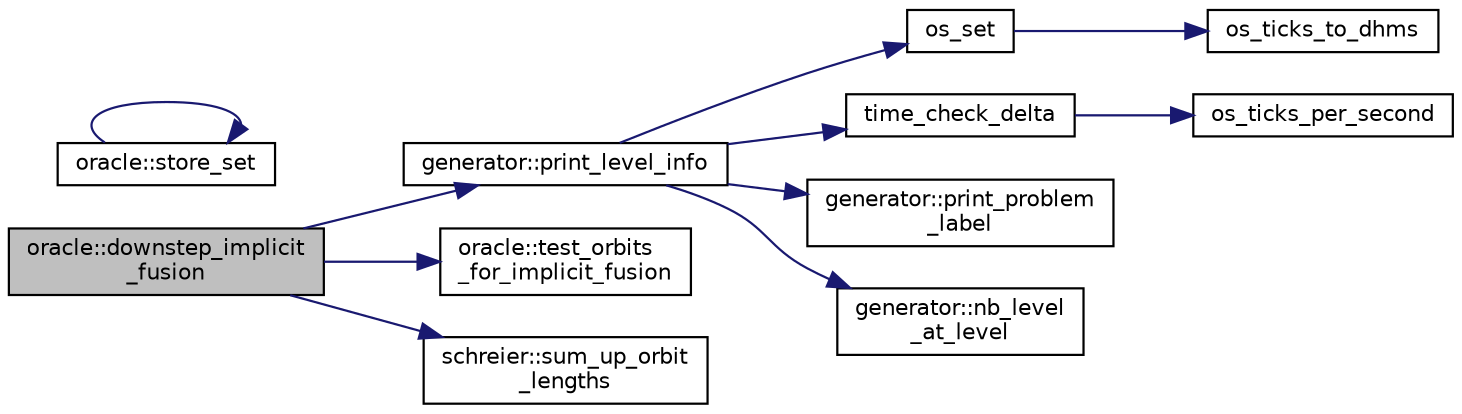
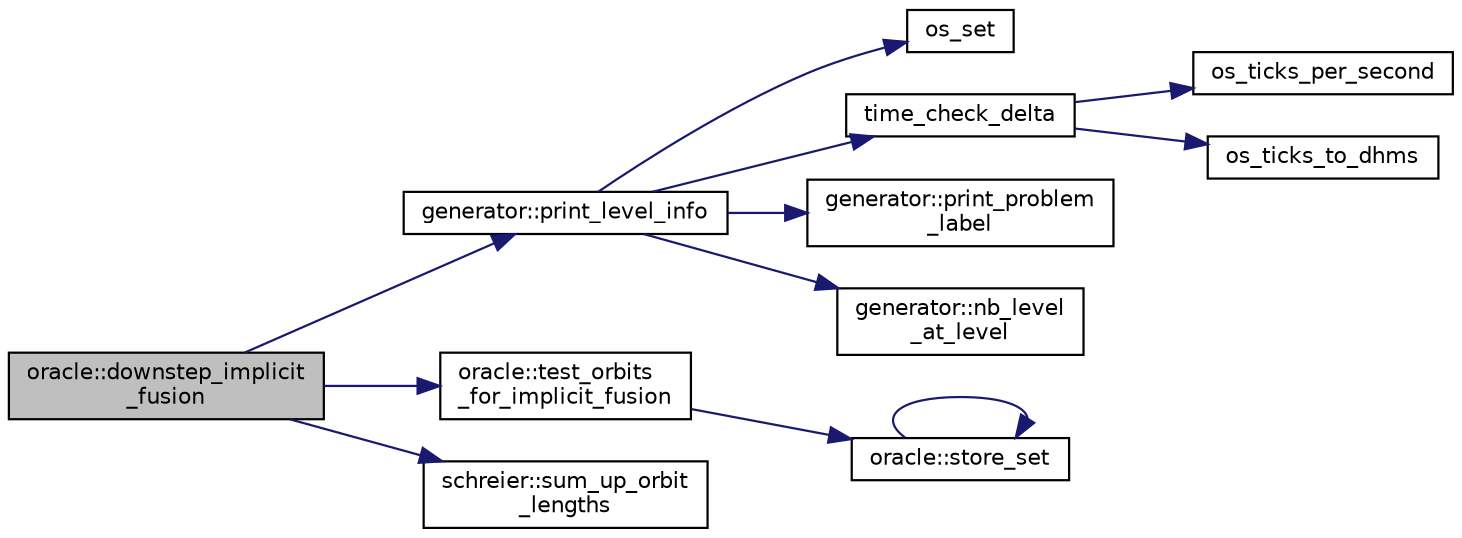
edge "os_set" -> "os_ticks_to_dhms": now "time_check_delta" -> "os_ticks_to_dhms"
edge "oracle::test_orbits _for_implicit_fusion" -> "oracle::store_set": added
